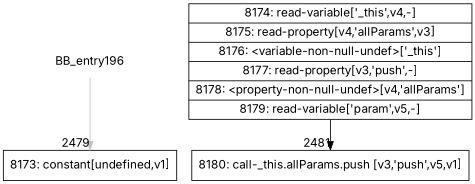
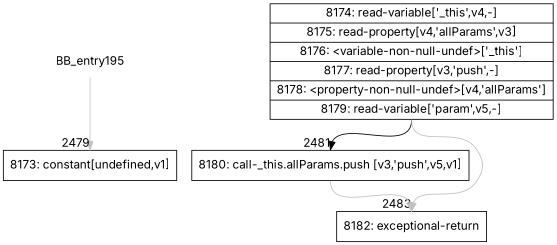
node "BB_entry196": label "BB_entry196" -> "BB_entry195"
node "8182: exceptional-return": added
